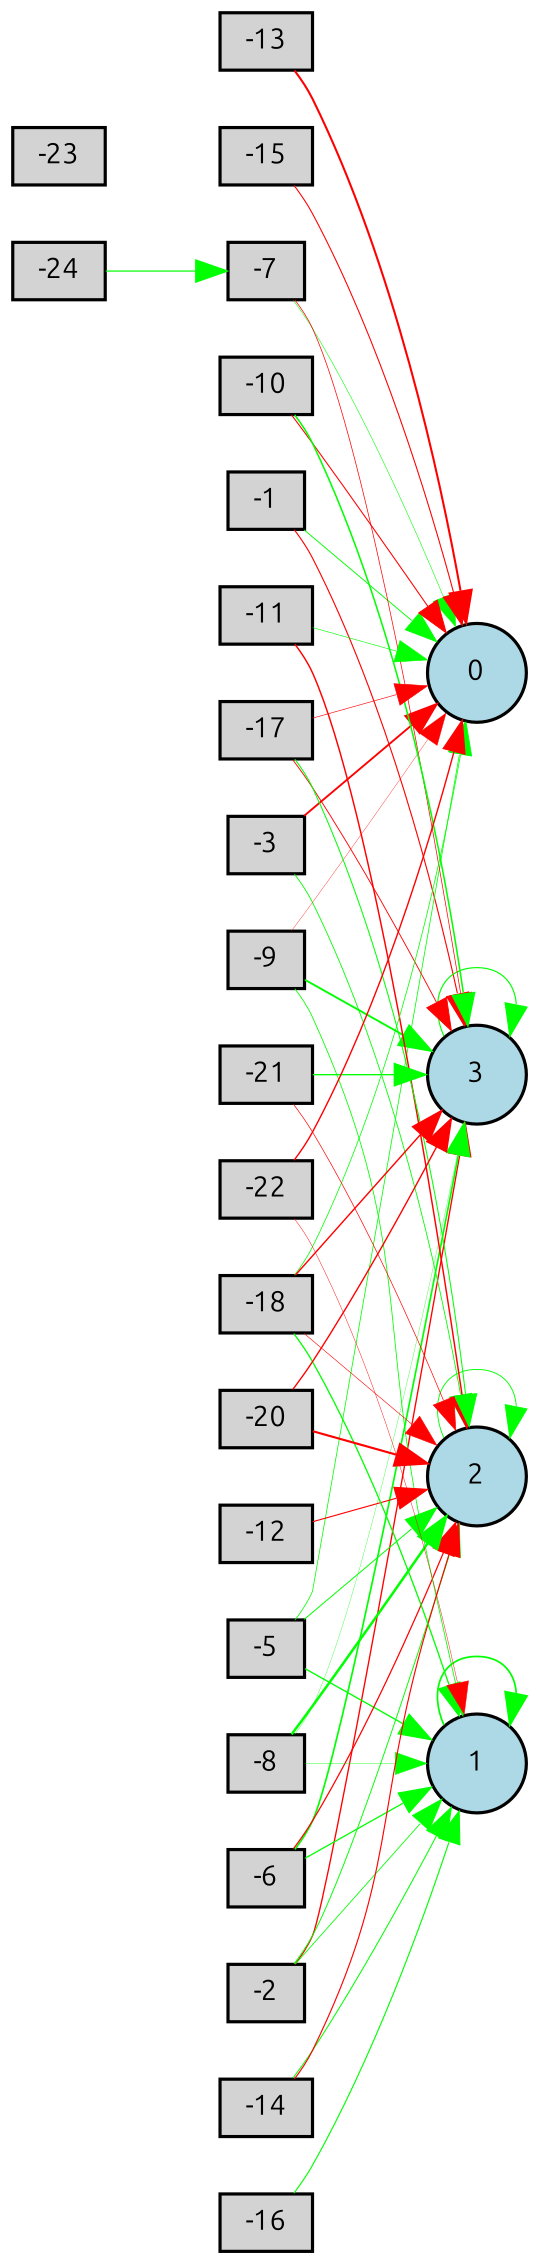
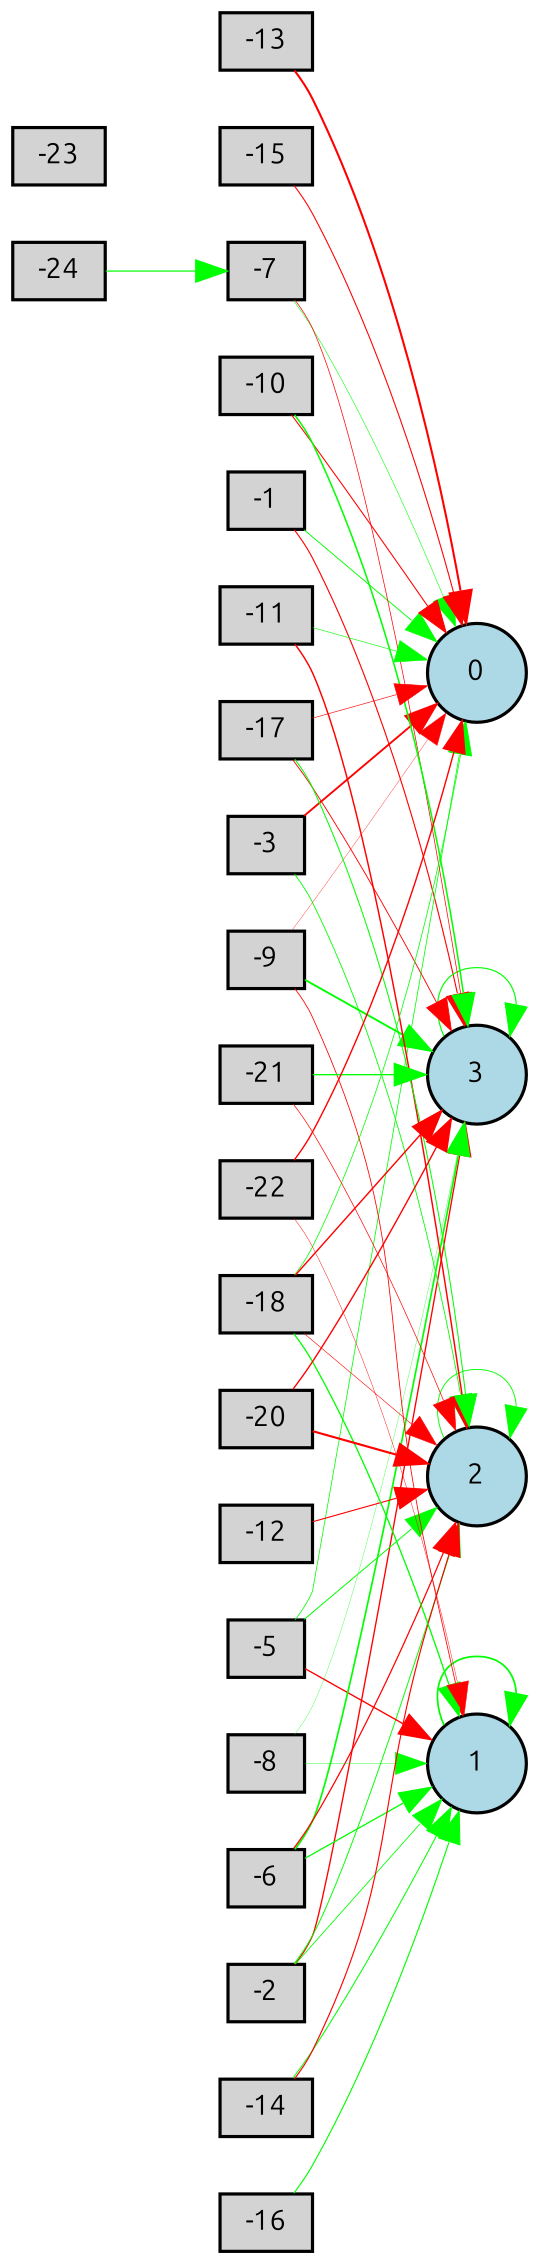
edge "-9" -> "1": color green -> red
edge "-8" -> "2": removed
edge "-5" -> "1": color green -> red
